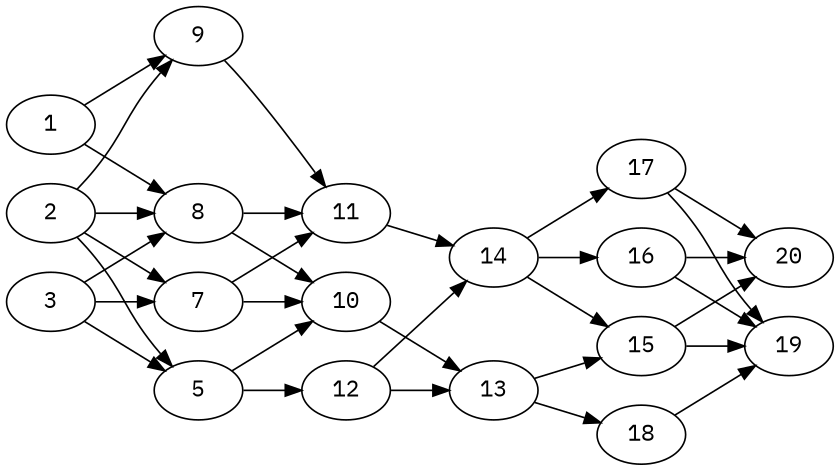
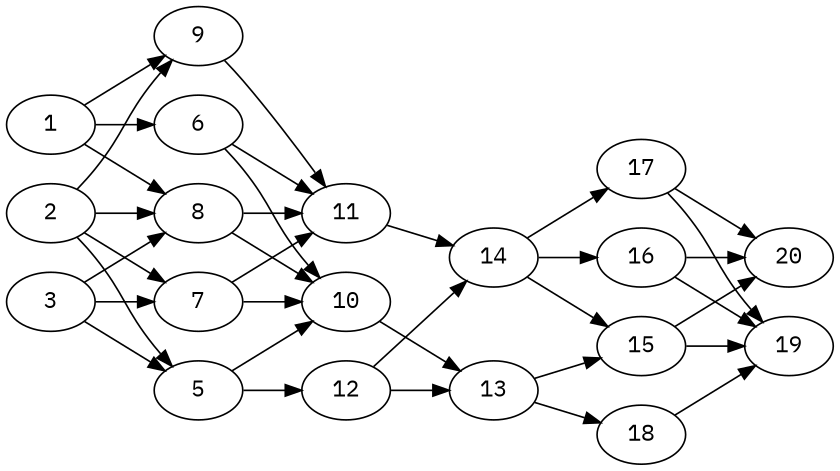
node "6": added
